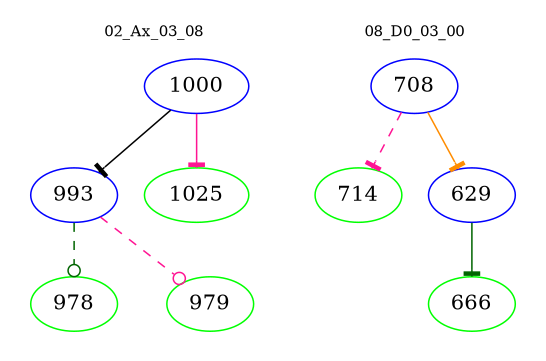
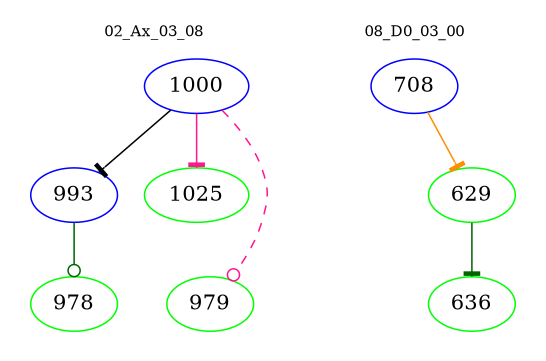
node "714": removed
node "629": color blue -> green
edge "993" -> "978": style dashed -> solid
edge "993" -> "979": now "1000" -> "979"
node "666": label "666" -> "636"
